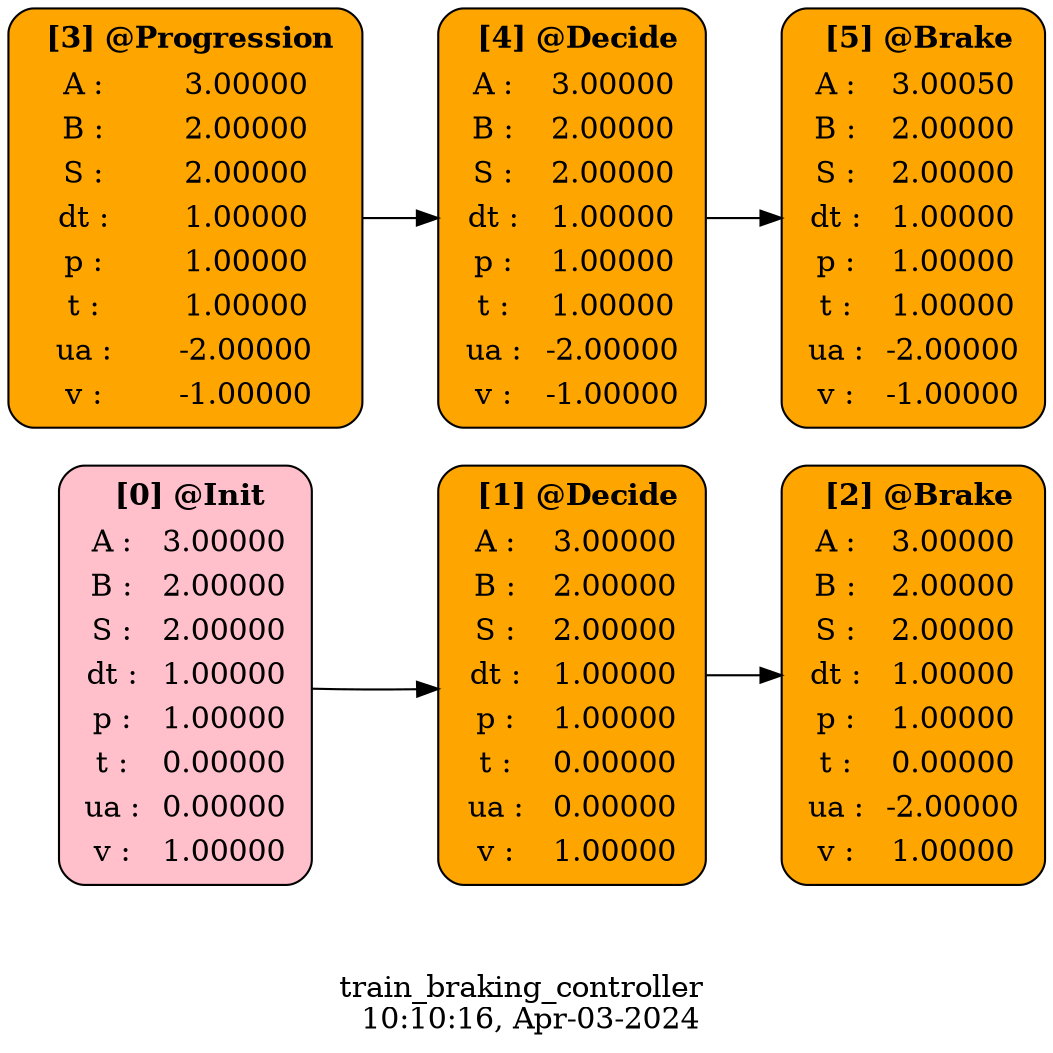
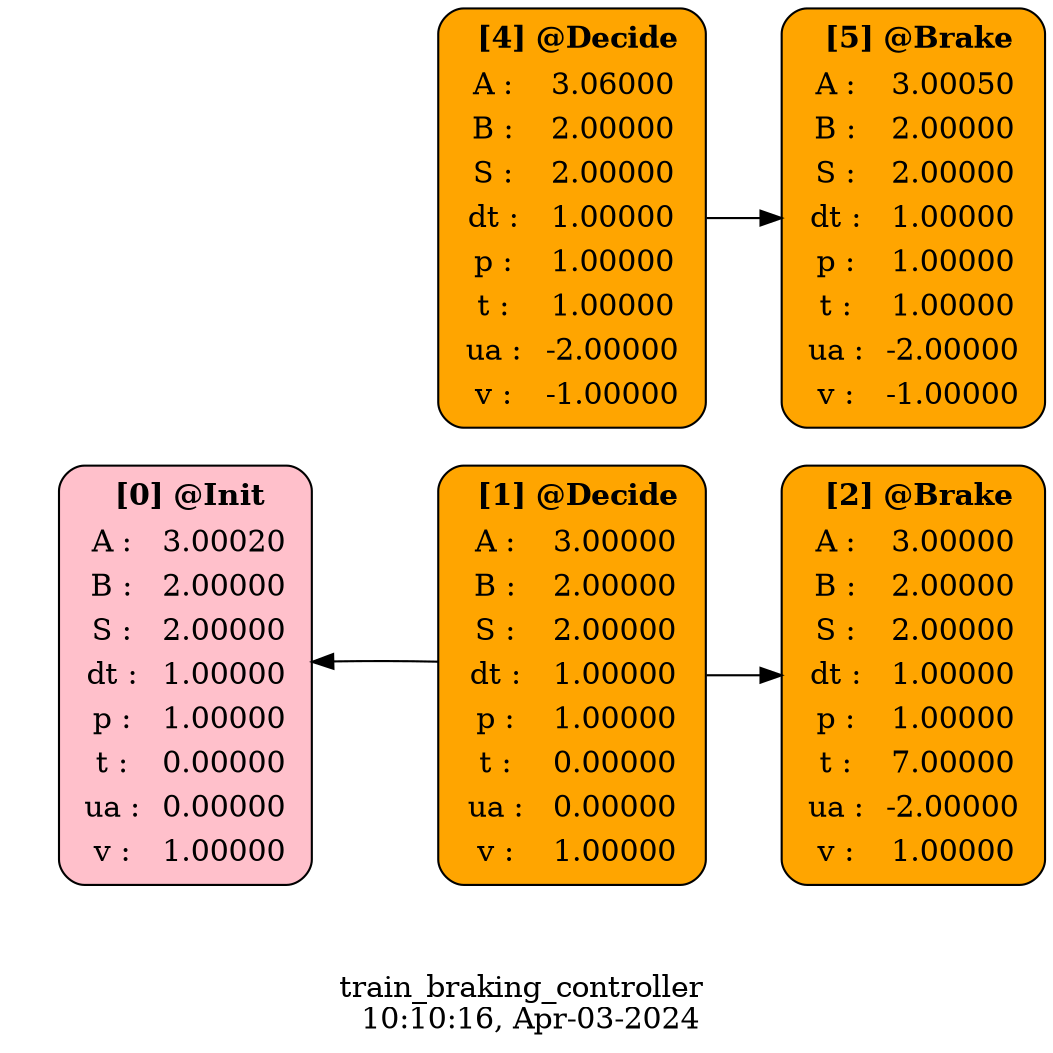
node "[4] @Decide": text "3.00000" -> "3.06000"
node "[3] @Progression": removed
node "[0] @Init": text "3.00000" -> "3.00020"
edge "[0] @Init" -> "[1] @Decide": reversed
node "[2] @Brake": text "0.00000" -> "7.00000"
